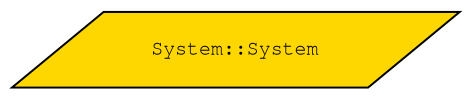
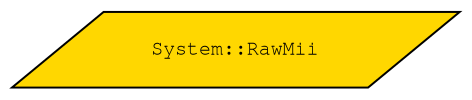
node "System::System": label "System::System" -> "System::RawMii"
